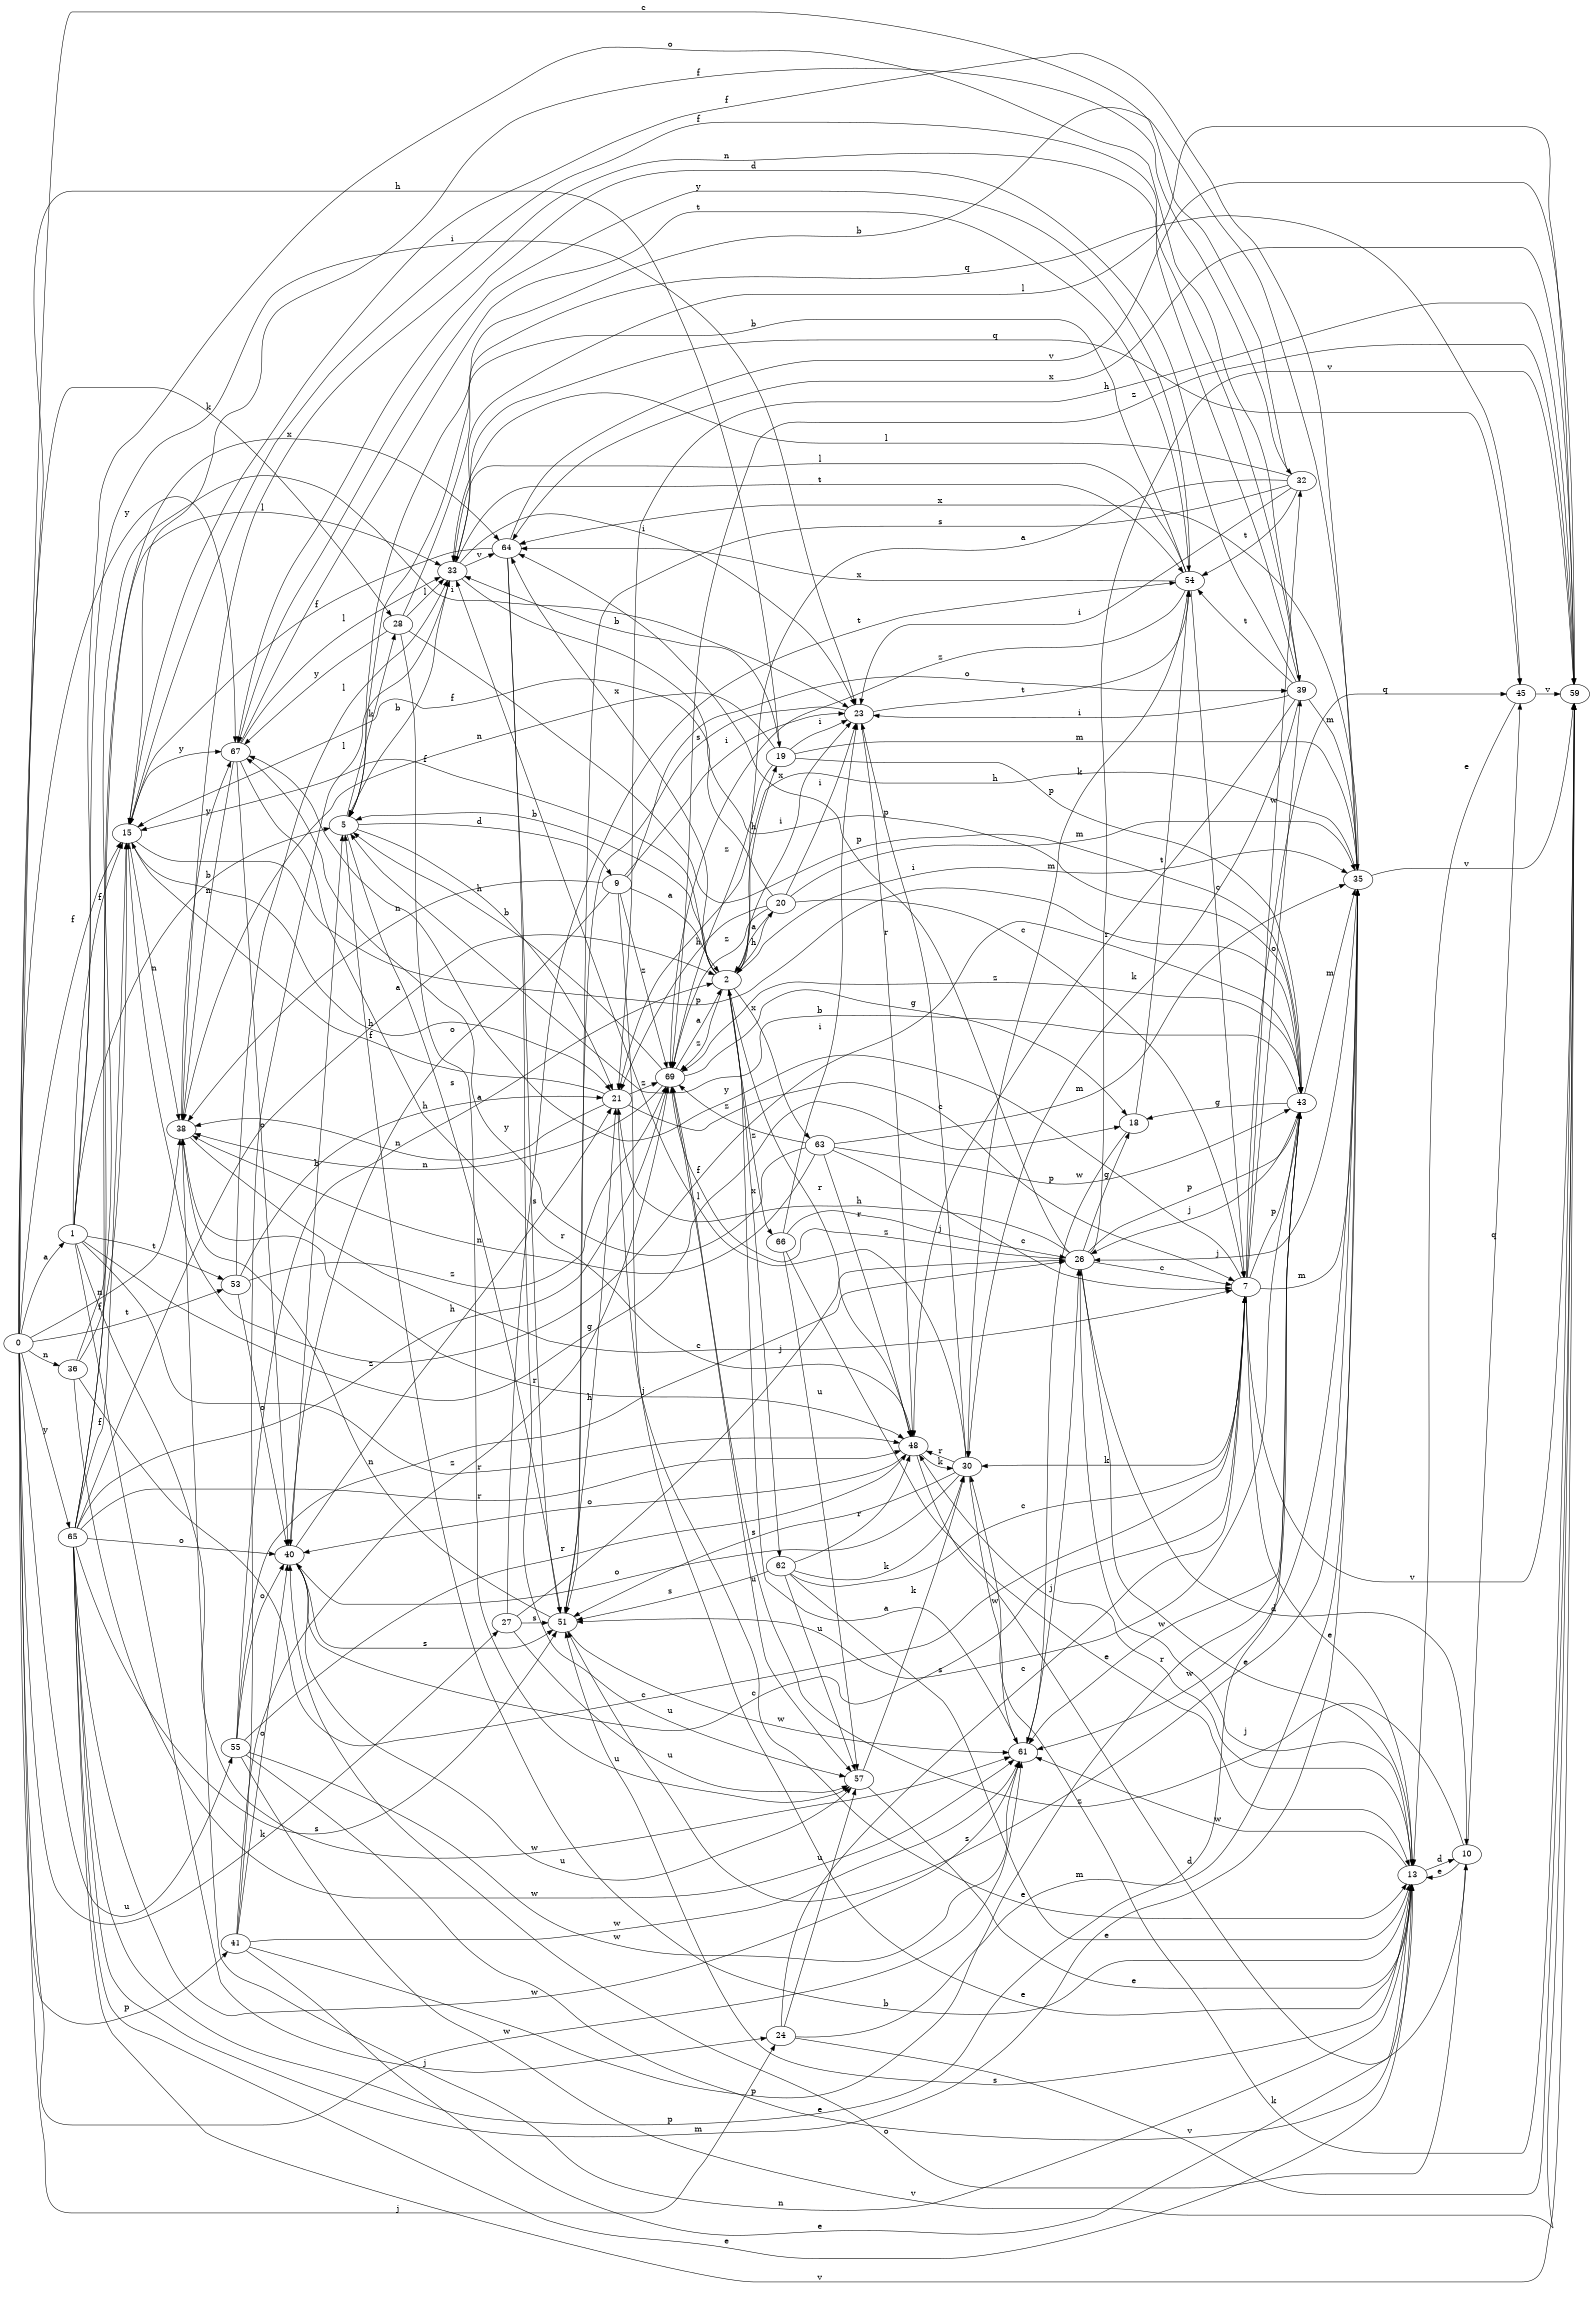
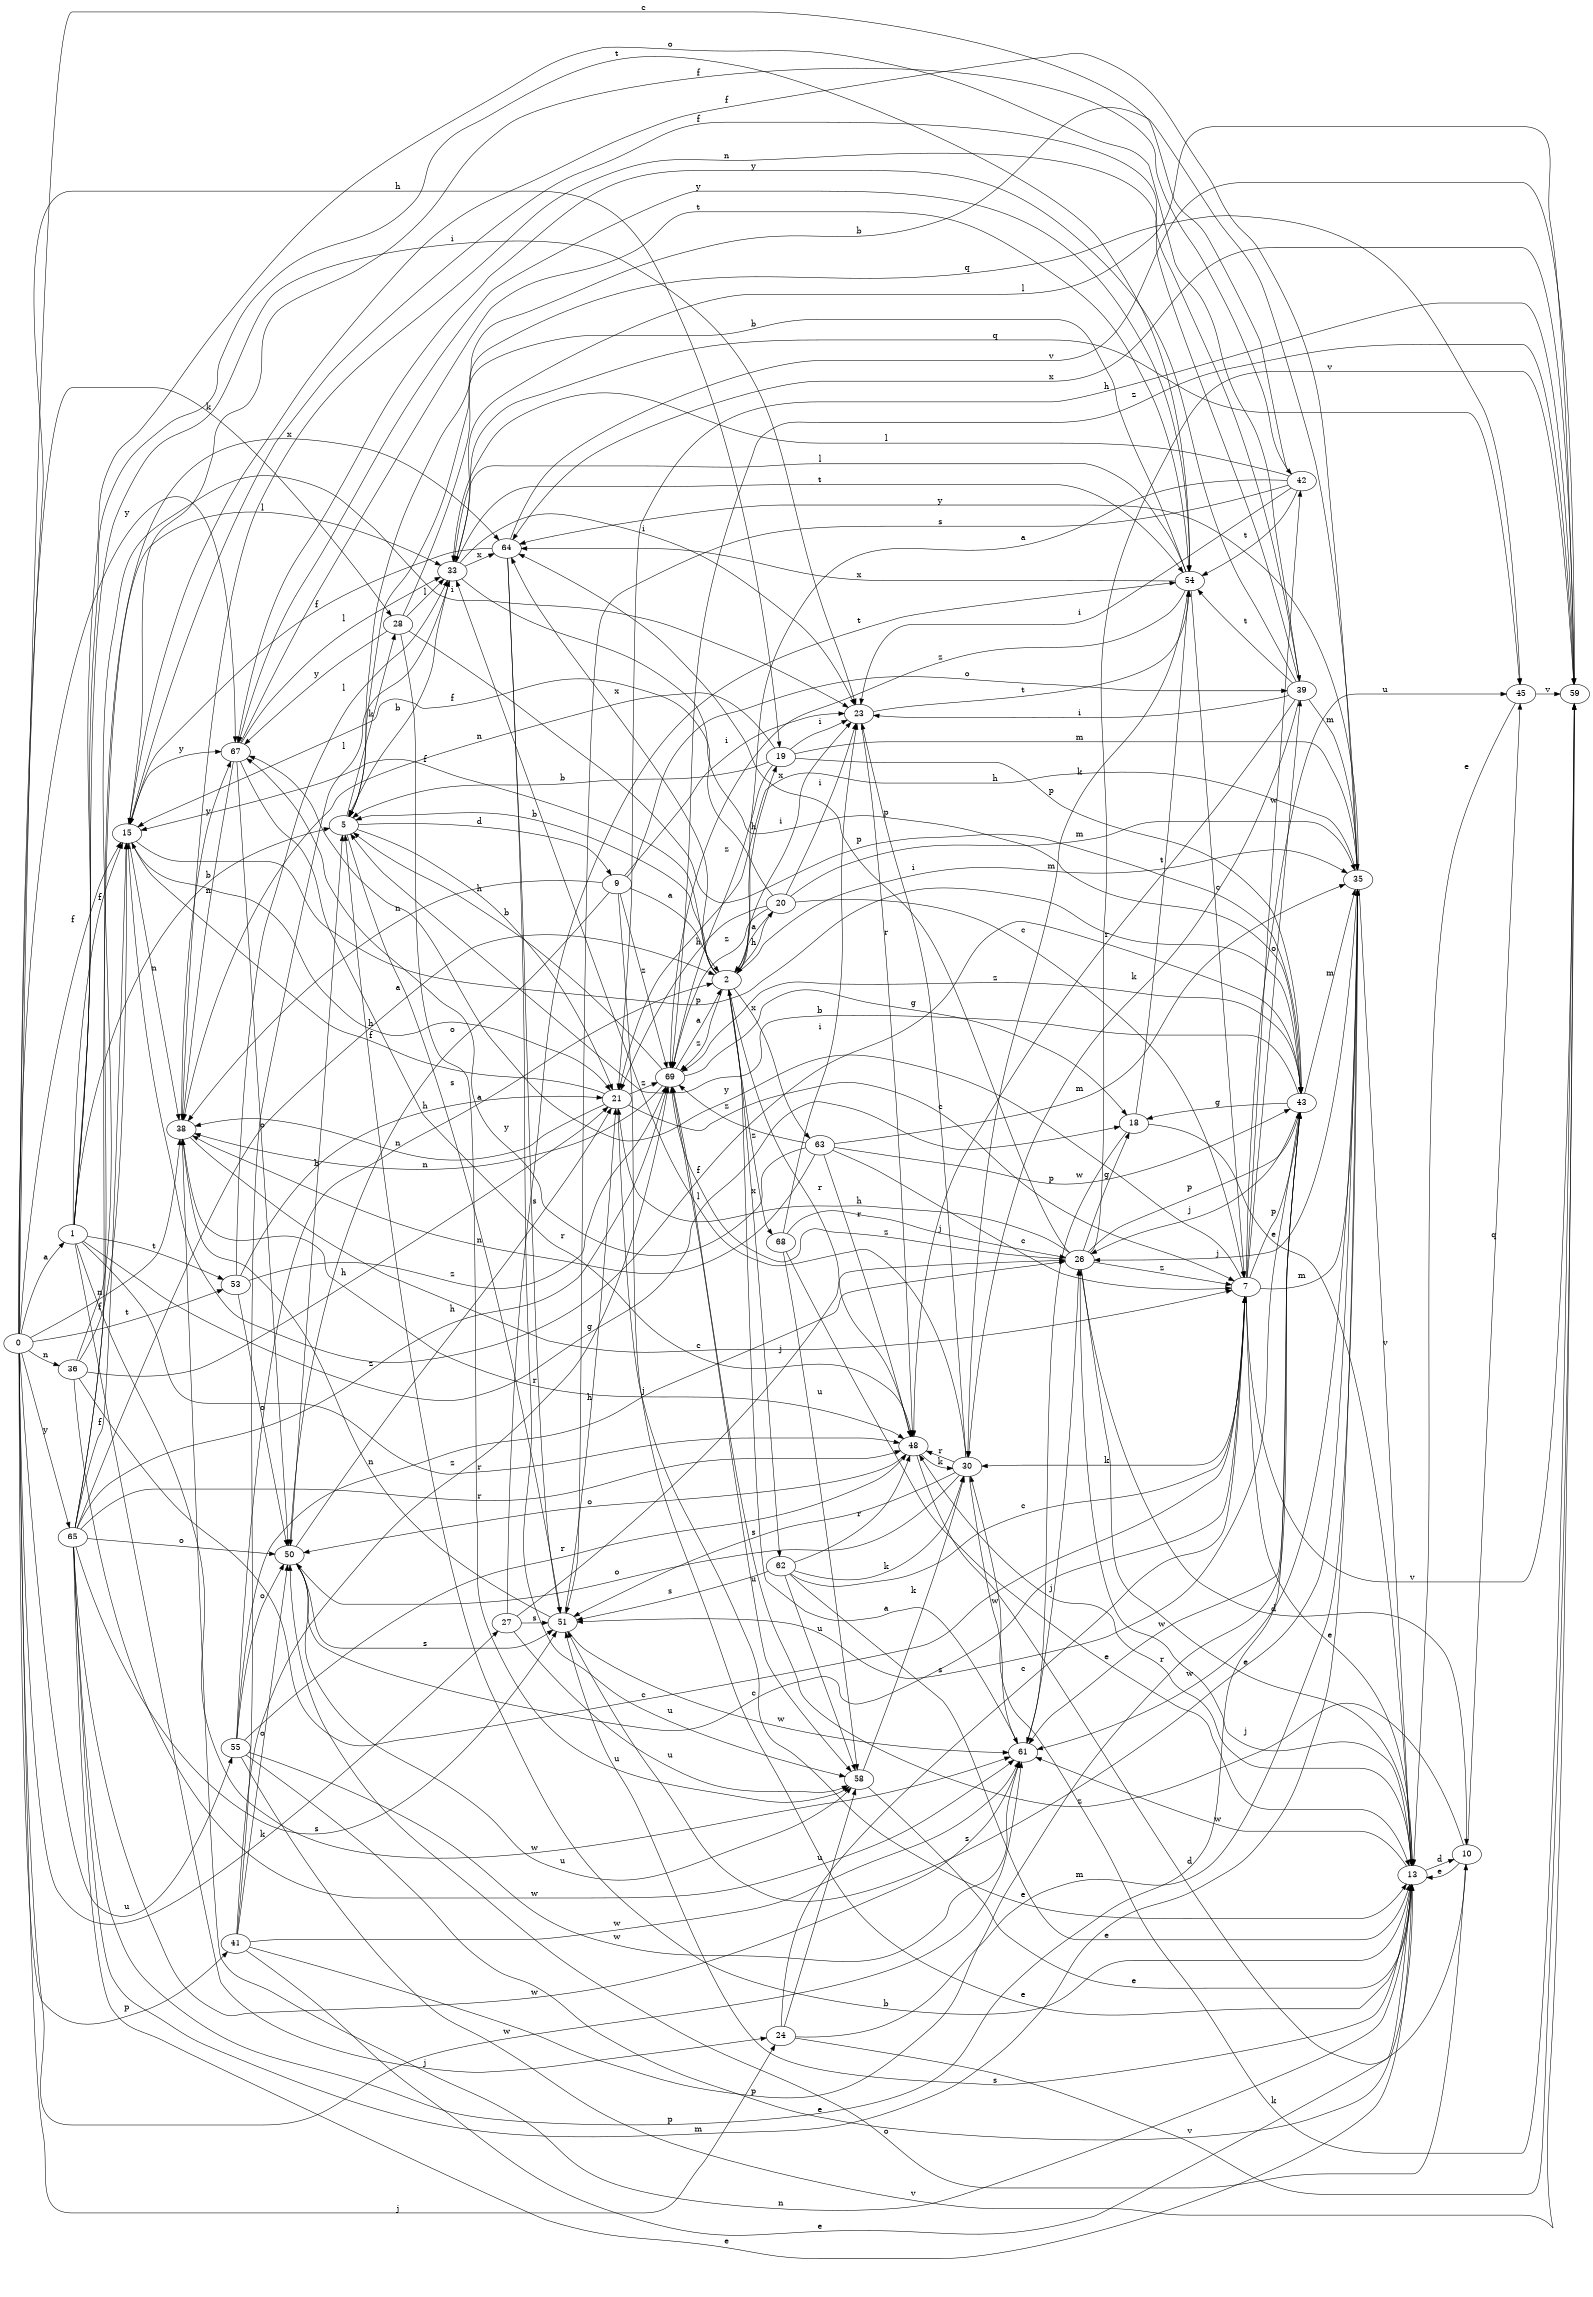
edge "39" -> "67": label "d" -> "y"
edge "1" -> "54": added, label "t"
node "32": label "32" -> "42"
edge "35" -> "64": label "x" -> "y"
edge "33" -> "64": label "v" -> "x"
edge "19" -> "33": now "19" -> "5"
edge "7" -> "45": label "q" -> "u"
edge "35" -> "59": now "35" -> "13"
edge "23" -> "51": removed, label "s"
node "66": label "66" -> "68"
edge "26" -> "7": label "c" -> "z"
edge "36" -> "21": added, label "h"
edge "18" -> "13": added, label "e"
node "40": label "40" -> "50"
node "57": label "57" -> "58"
edge "65" -> "59": removed, label "v"
